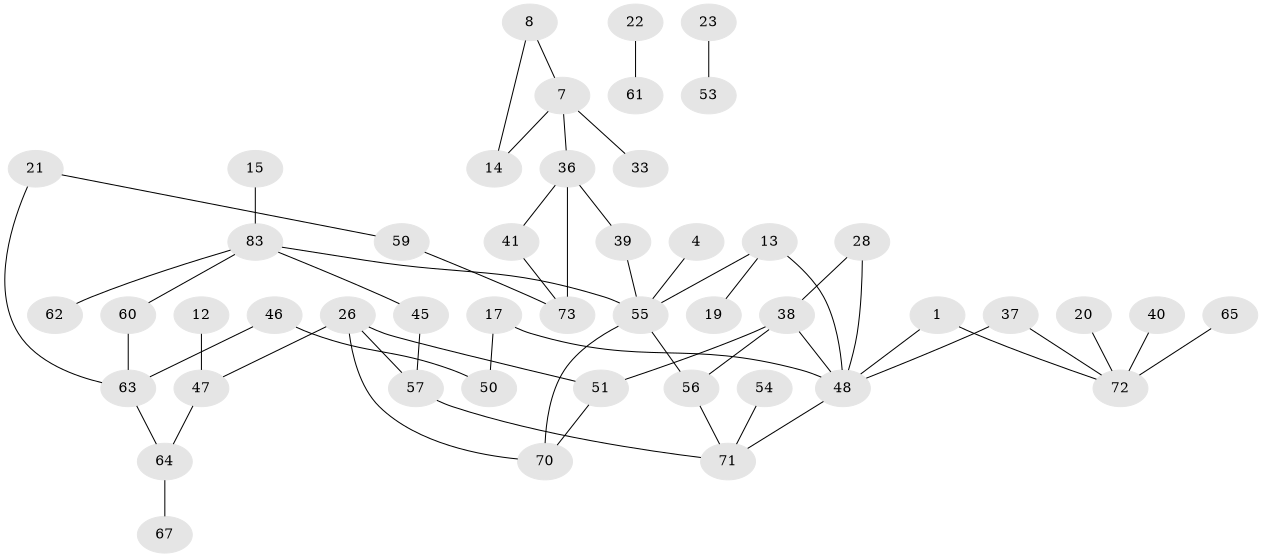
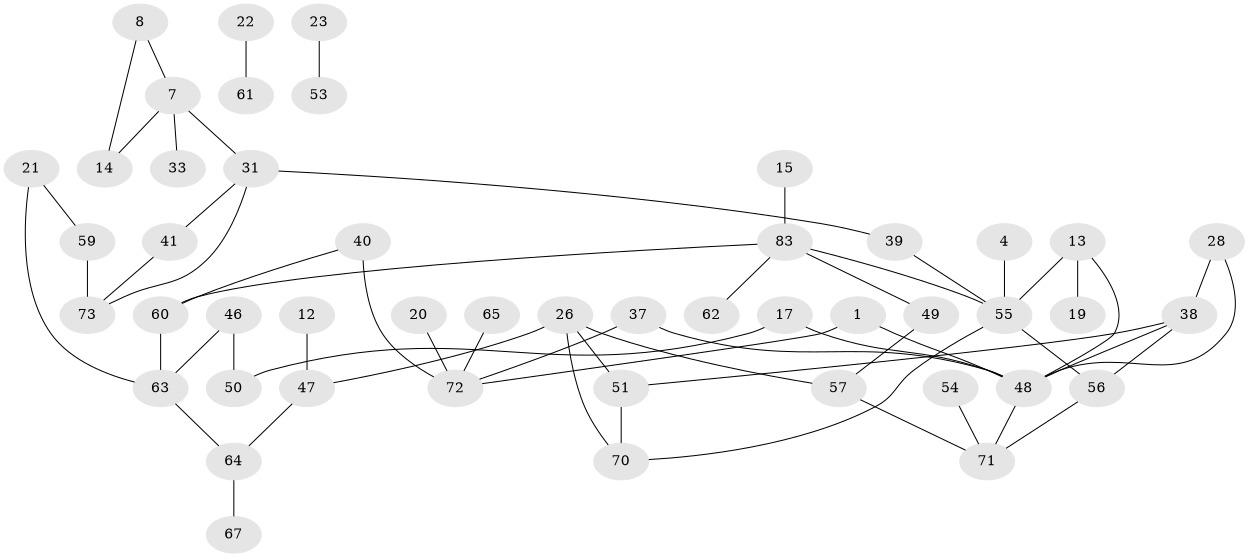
node "36": label "36" -> "31"
edge "40" -- "60": added
node "45": label "45" -> "49"
